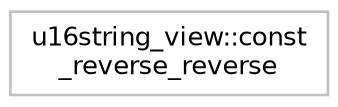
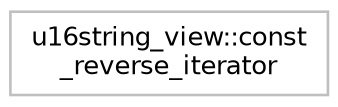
node "u16string_view::const _reverse_reverse": label "u16string_view::const _reverse_reverse" -> "u16string_view::const _reverse_iterator"
